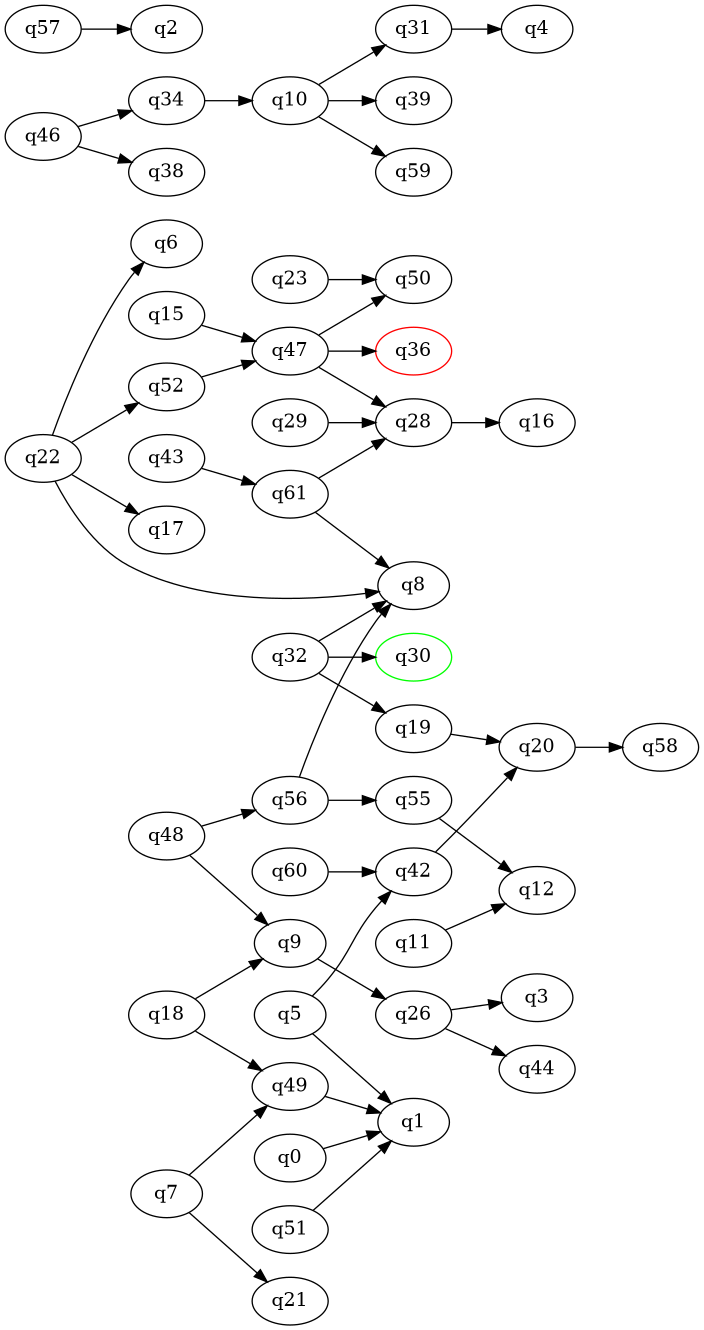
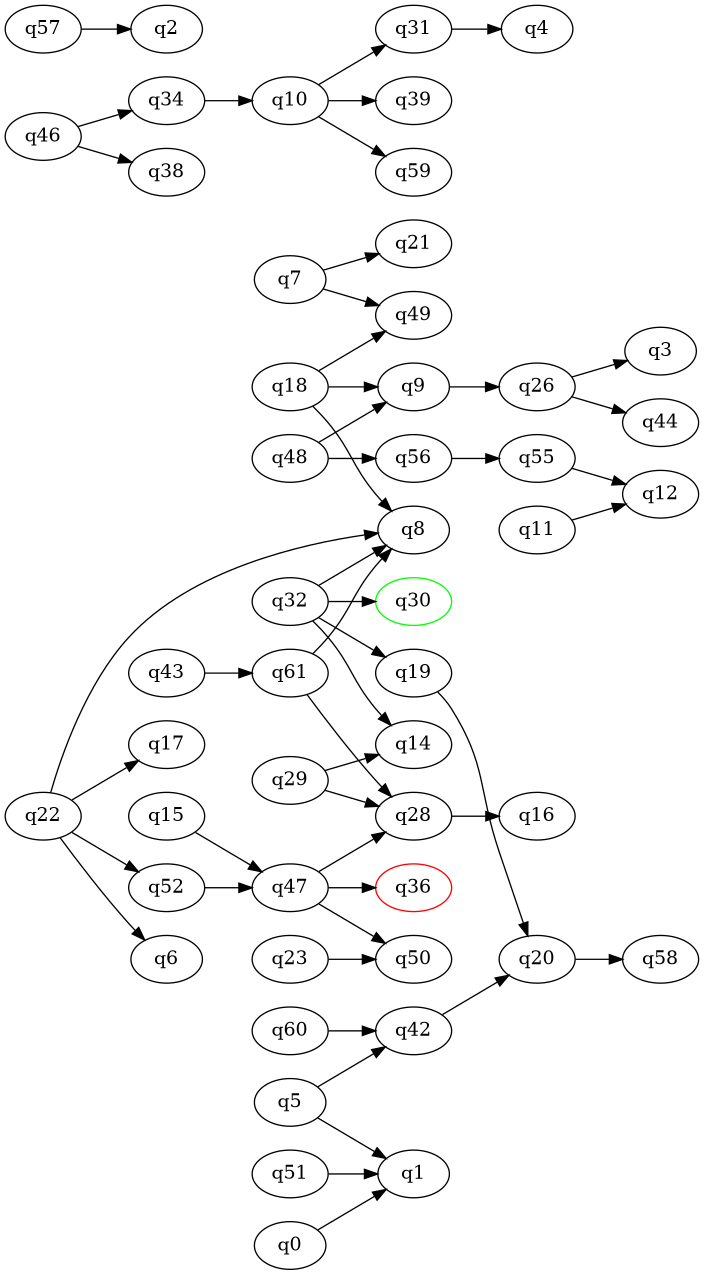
edge "q56" -> "q8": now "q18" -> "q8"
node "q14": added
edge "q49" -> "q1": removed
